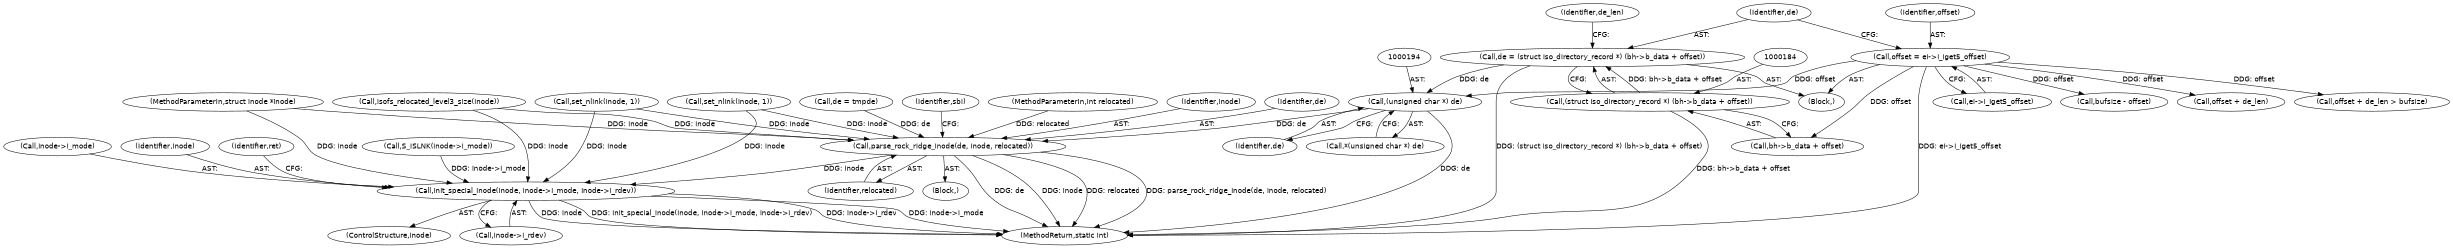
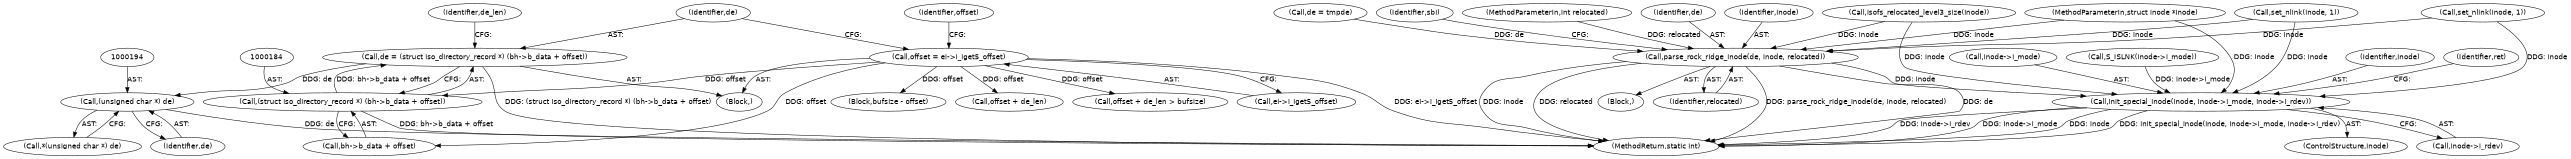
edge "(Identifier,offset)" -> "(Call,offset = ei->i_iget5_offset)": label "AST: " -> "CFG: "
edge "(Call,offset = ei->i_iget5_offset)" -> "(Call,(unsigned char *) de)": now "(Call,offset = ei->i_iget5_offset)" -> "(Call,(struct iso_directory_record *) (bh->b_data + offset))"
node "(Call,bufsize - offset)": label "(Call,bufsize - offset)" -> "(Block,bufsize - offset)"
edge "(Call,(unsigned char *) de)" -> "(Call,parse_rock_ridge_inode(de, inode, relocated))": removed, label "DDG: de"
